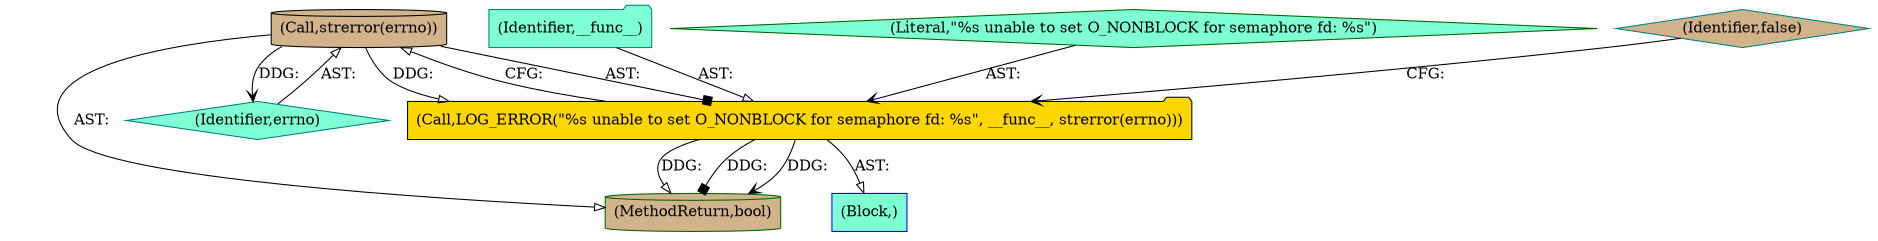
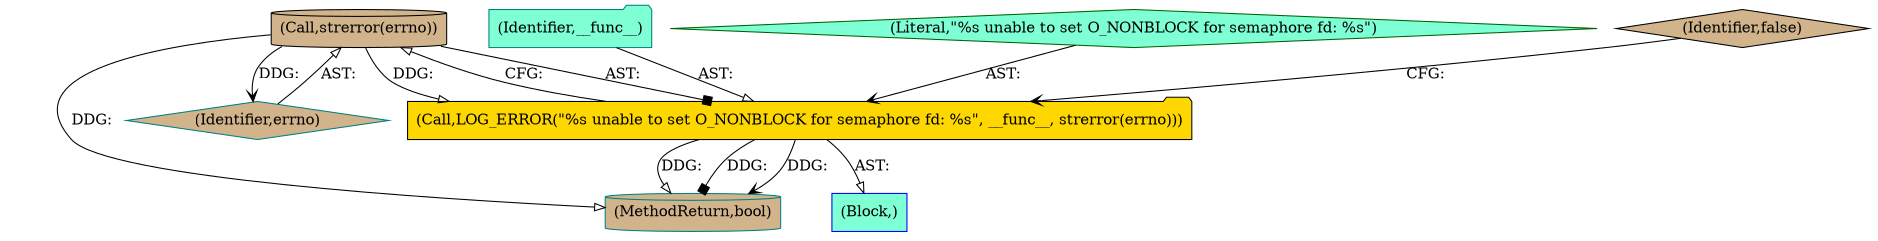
node "(Identifier,false)": color teal -> black
edge "(Call,strerror(errno))" -> "(MethodReturn,bool)": label "AST: " -> "DDG: "
node "(Identifier,errno)": fillcolor aquamarine -> tan
node "(MethodReturn,bool)": color darkgreen -> teal
